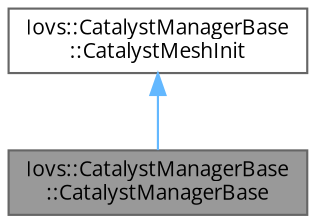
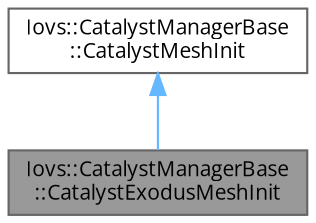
node "Iovs::CatalystManagerBase ::CatalystManagerBase": label "Iovs::CatalystManagerBase ::CatalystManagerBase" -> "Iovs::CatalystManagerBase ::CatalystExodusMeshInit"
